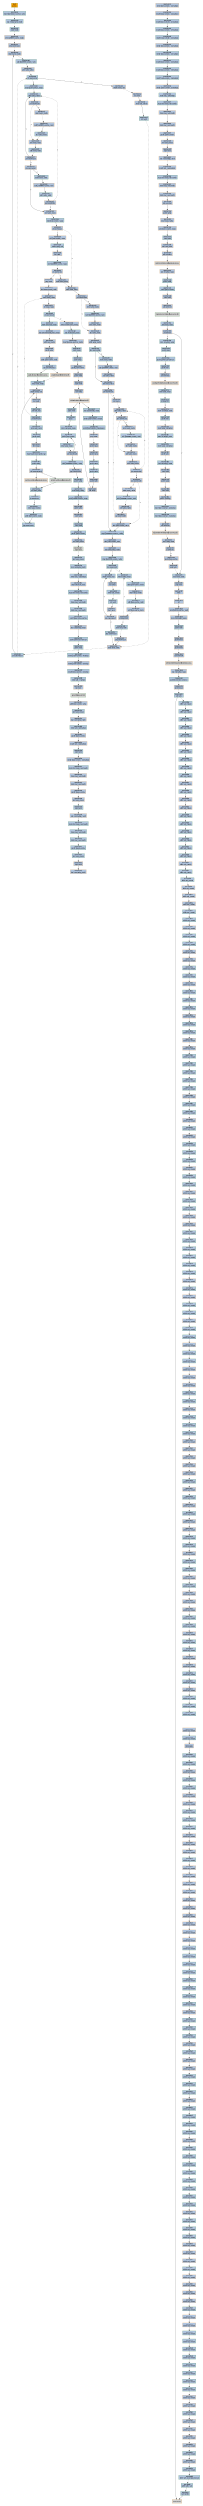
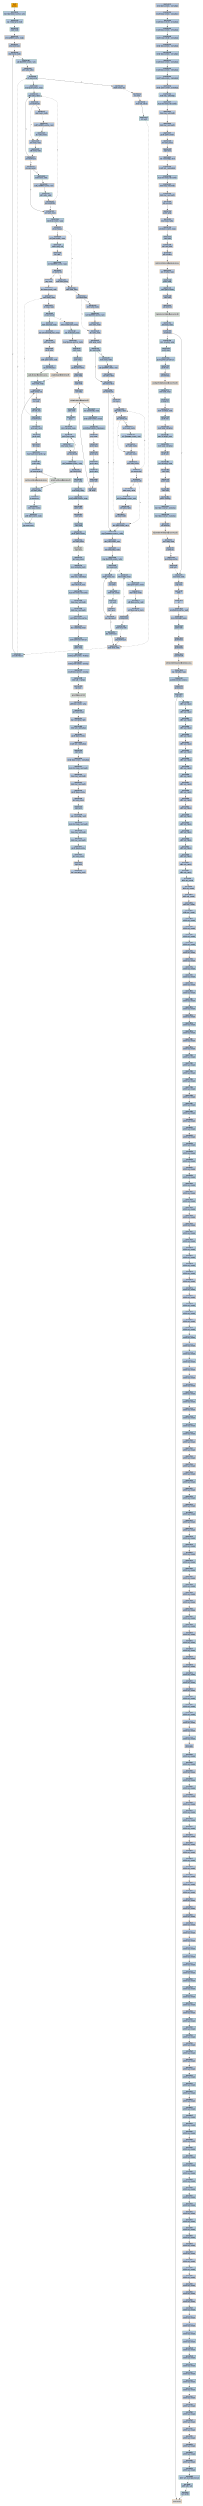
node "0x0012fe86 addb %al, (%eax)": added
